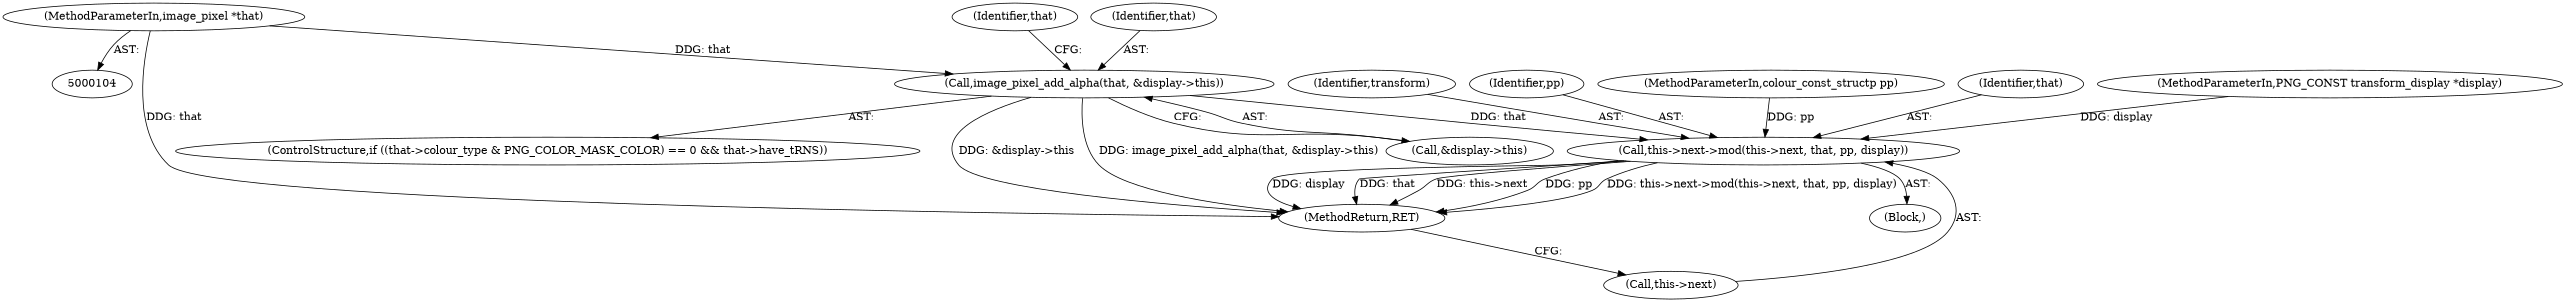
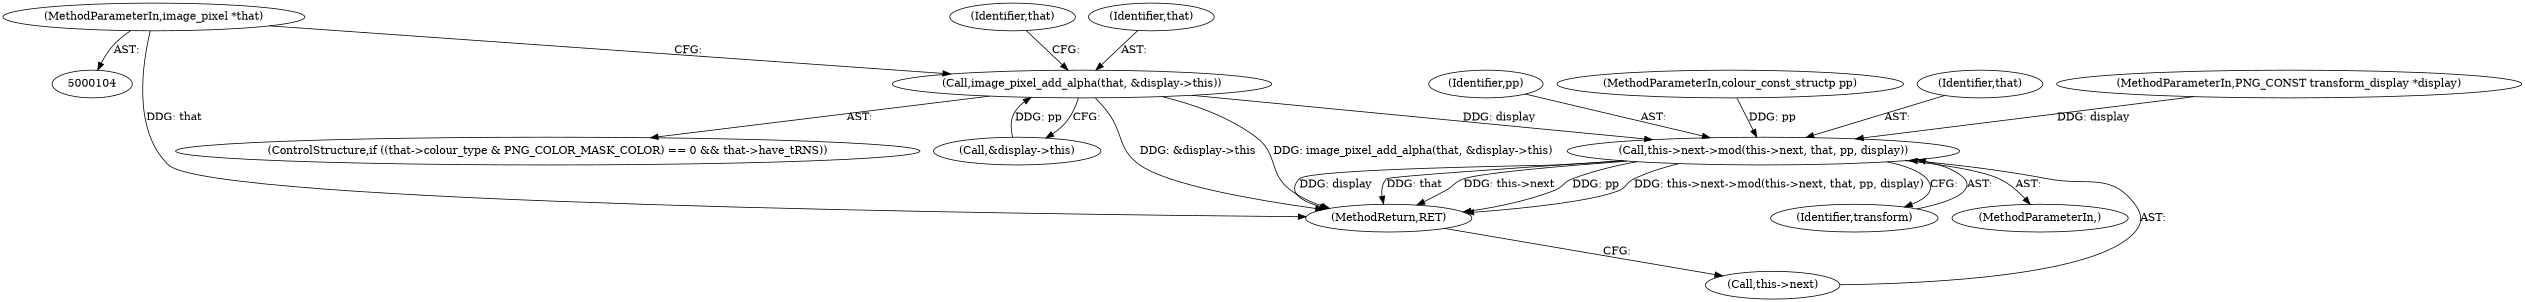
edge "(MethodParameterIn,image_pixel *that)" -> "(Call,image_pixel_add_alpha(that, &display->this))": label "DDG: that" -> "CFG: "
edge "(Call,&display->this)" -> "(Call,image_pixel_add_alpha(that, &display->this))": label "AST: " -> "DDG: pp"
edge "(Call,image_pixel_add_alpha(that, &display->this))" -> "(Call,this->next->mod(this->next, that, pp, display))": label "DDG: that" -> "DDG: display"
edge "(Call,this->next->mod(this->next, that, pp, display))" -> "(Identifier,transform)": added, label "CFG:"
node "(Block,)": label "(Block,)" -> "(MethodParameterIn,)"
